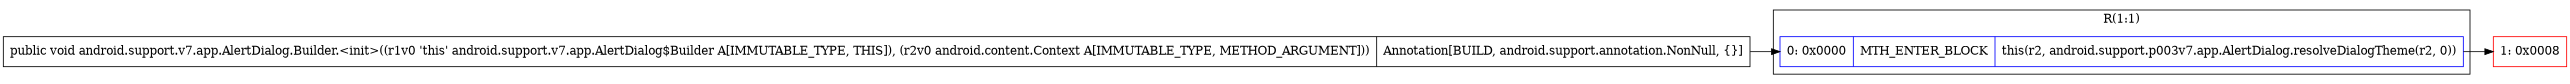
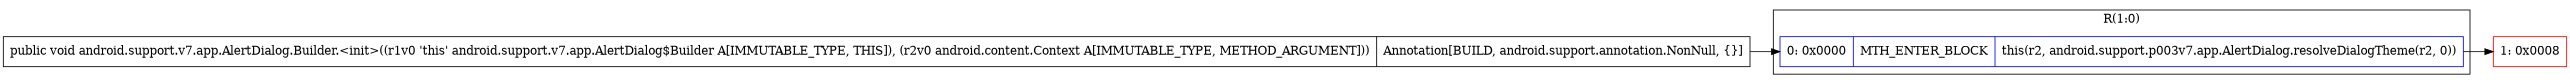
cluster "R(1:1)": label "R(1:1)" -> "R(1:0)"
